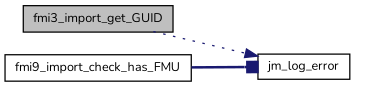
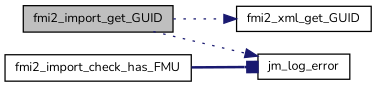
node "fmi3_import_get_GUID": label "fmi3_import_get_GUID" -> "fmi2_import_get_GUID"
node "fmi2_xml_get_GUID": added
node "fmi9_import_check_has_FMU": label "fmi9_import_check_has_FMU" -> "fmi2_import_check_has_FMU"
